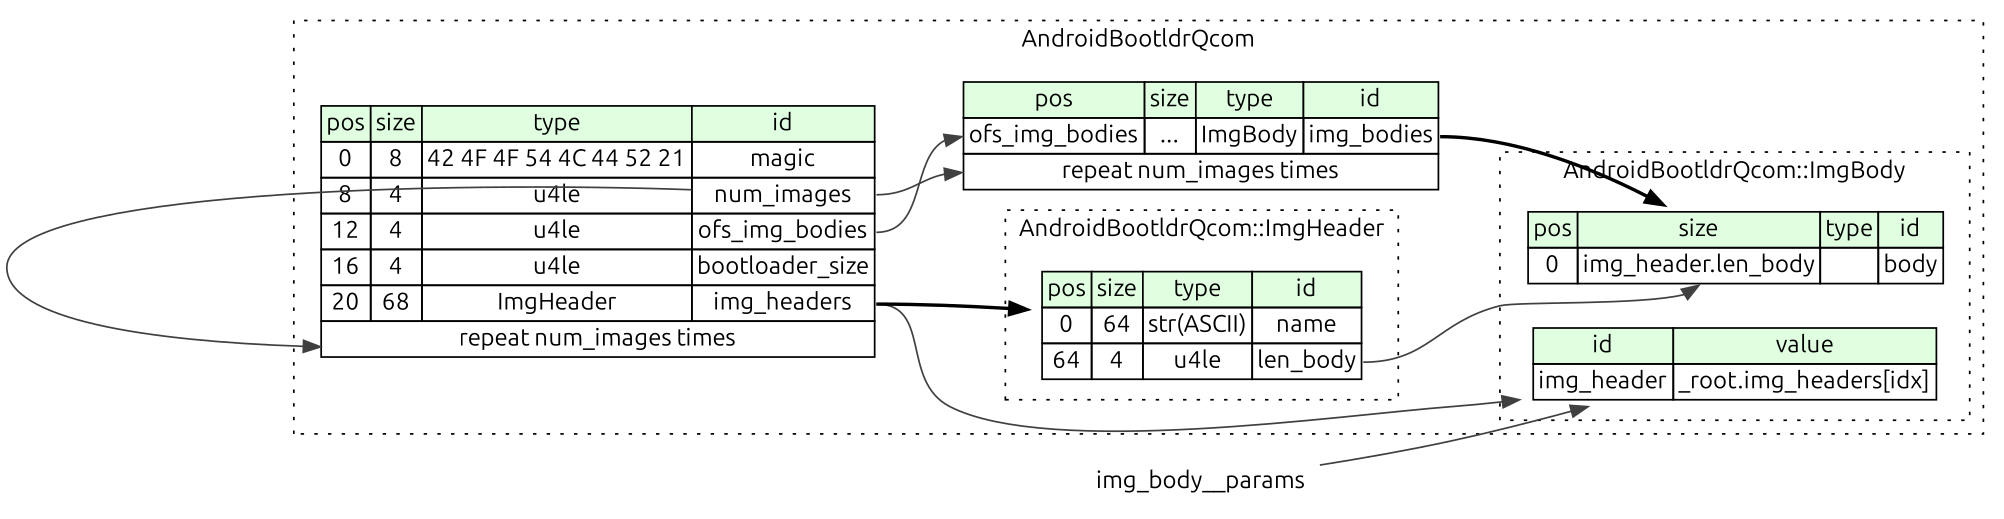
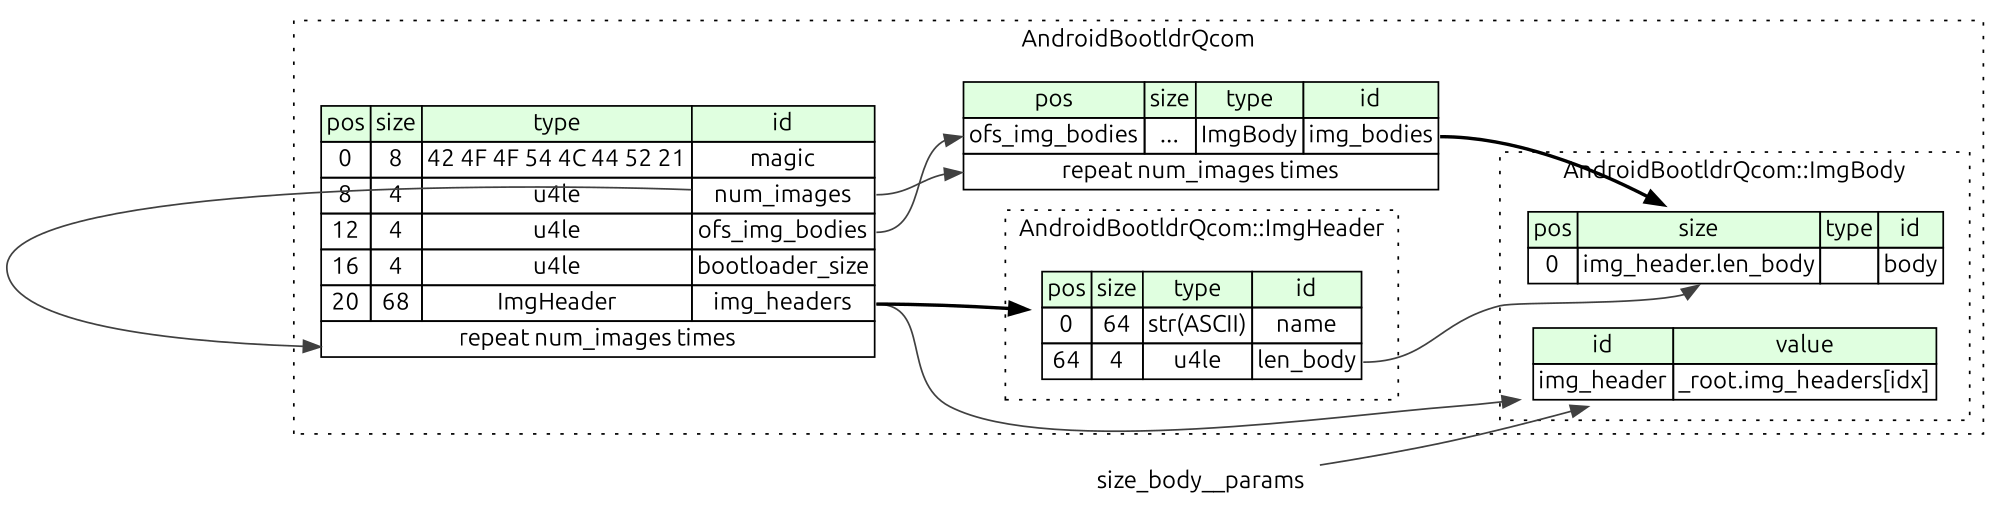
node "img_body__params": label "img_body__params" -> "size_body__params"
